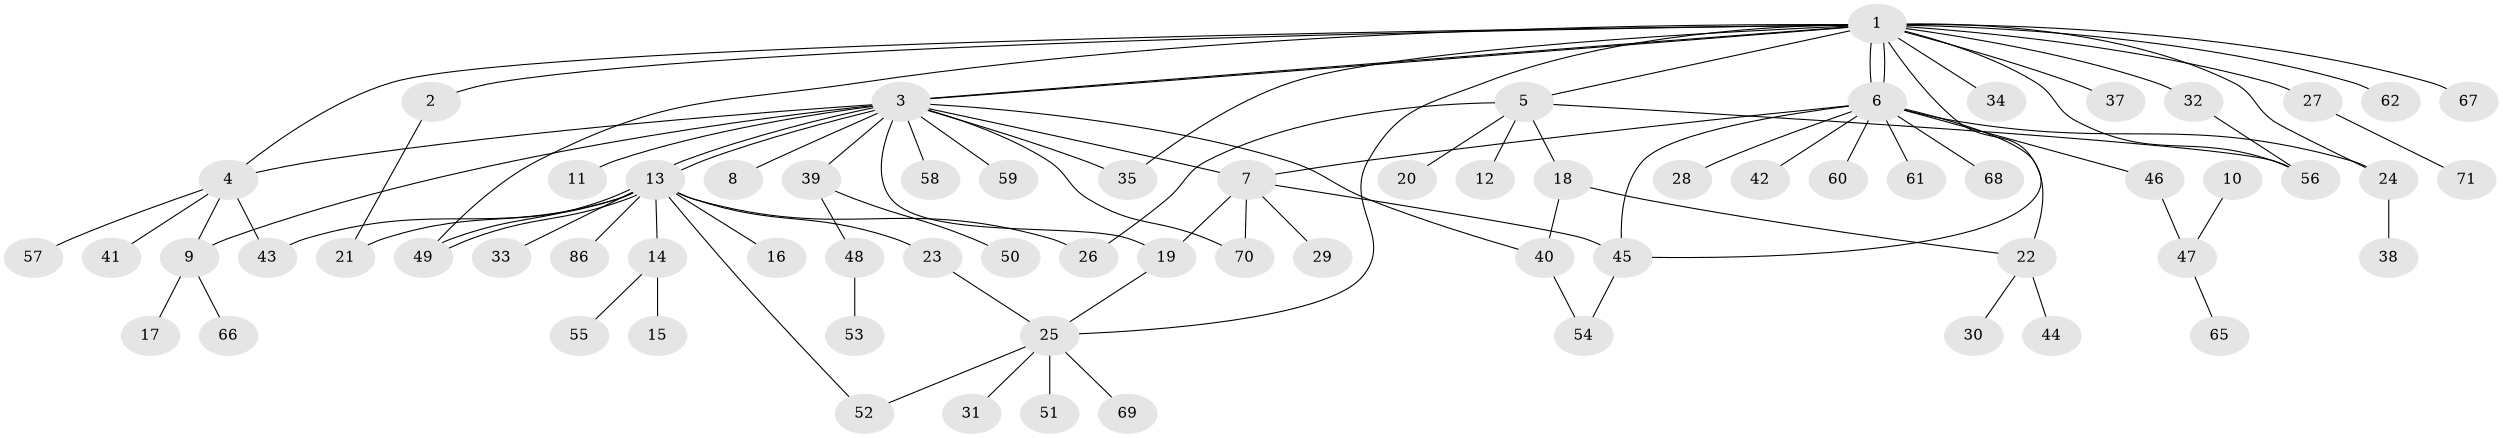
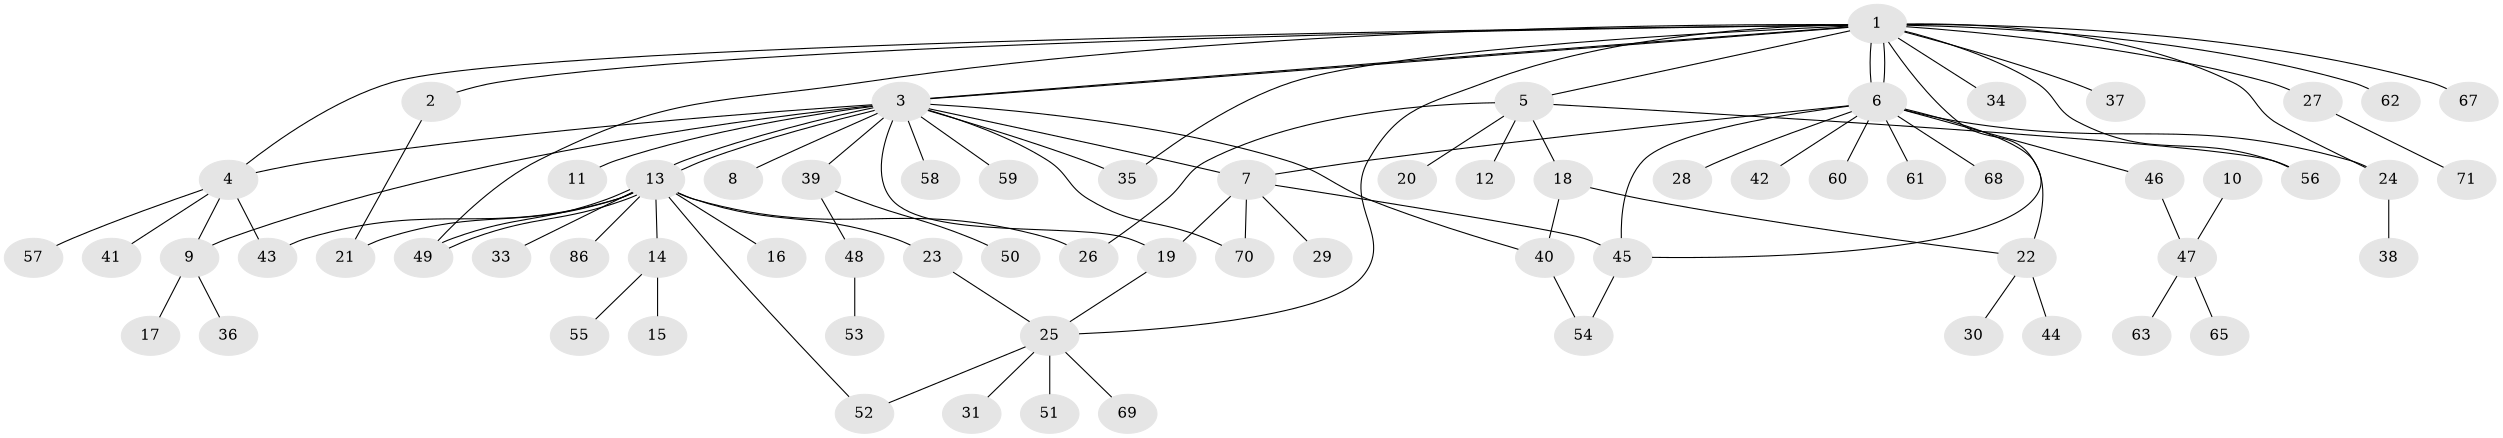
node "32": removed
node "66": label "66" -> "36"
node "63": added
